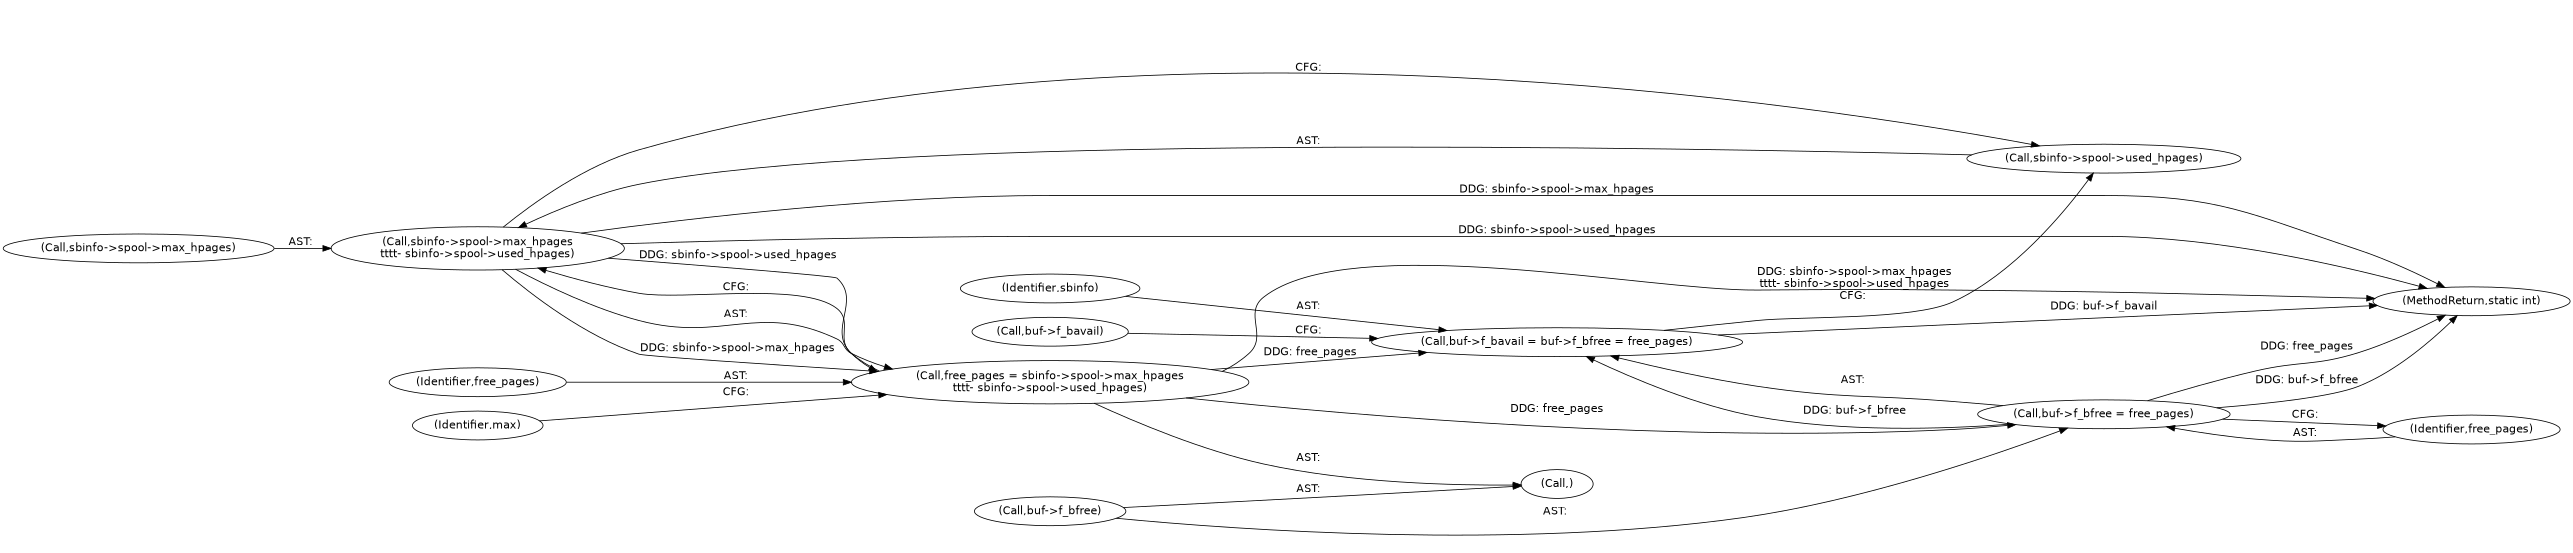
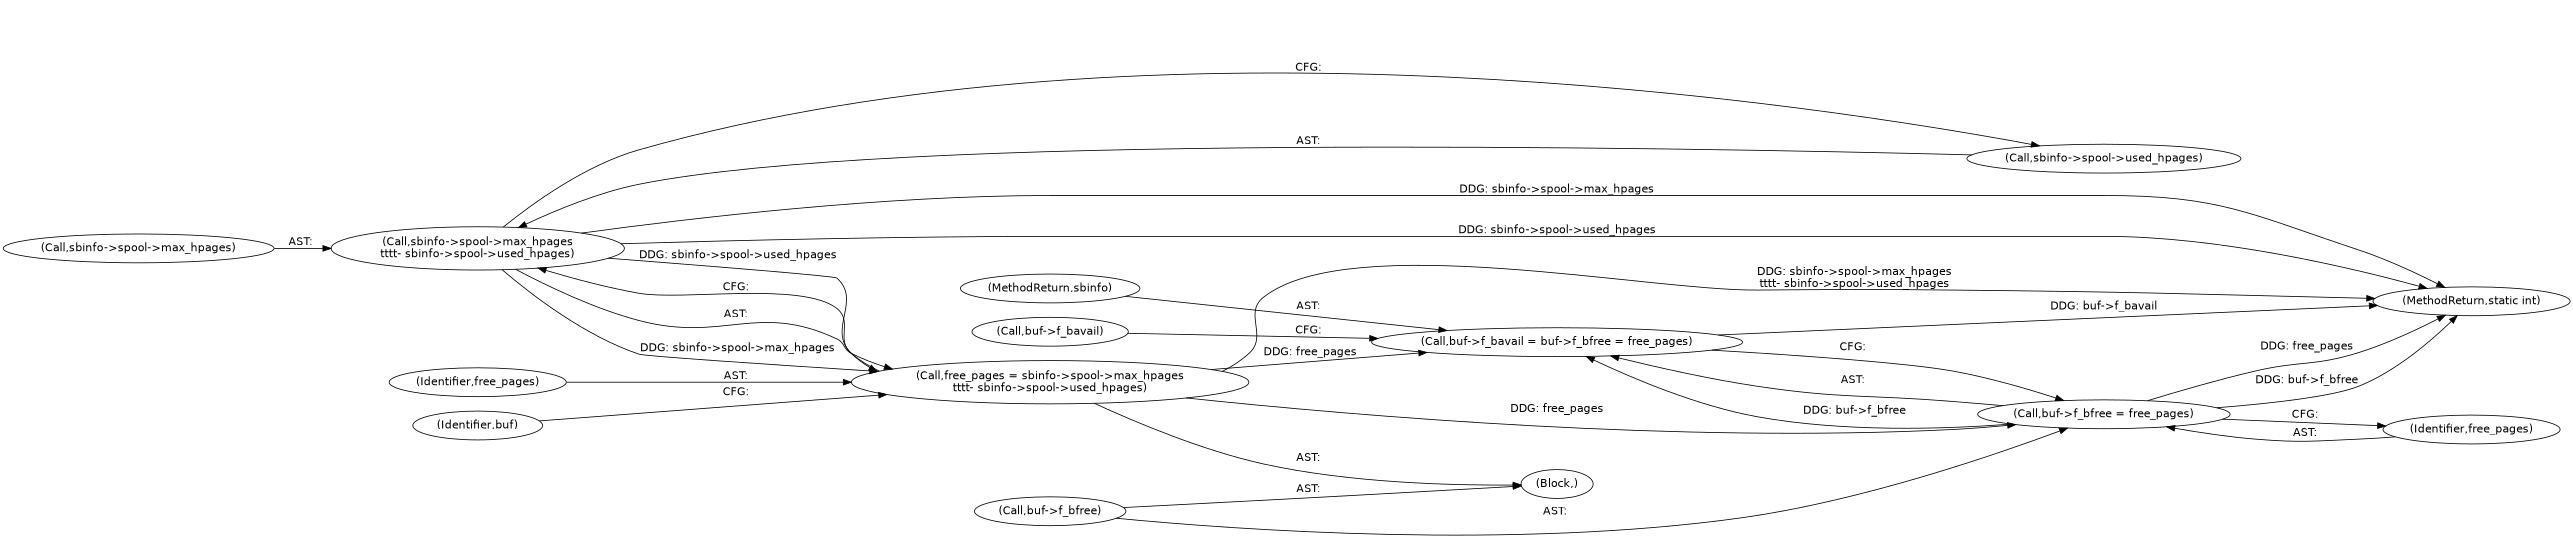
node "(Identifier,sbinfo)": label "(Identifier,sbinfo)" -> "(MethodReturn,sbinfo)"
edge "(Call,buf->f_bavail = buf->f_bfree = free_pages)" -> "(Call,sbinfo->spool->used_hpages)": now "(Call,buf->f_bavail = buf->f_bfree = free_pages)" -> "(Call,buf->f_bfree = free_pages)"
node "(Identifier,max)": label "(Identifier,max)" -> "(Identifier,buf)"
node "(Call,)": label "(Call,)" -> "(Block,)"
